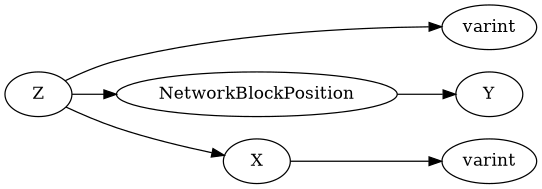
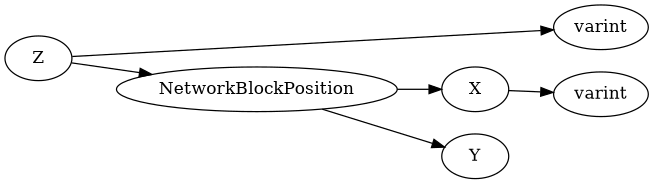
edge "Z" -> "X": now "NetworkBlockPosition" -> "X"
